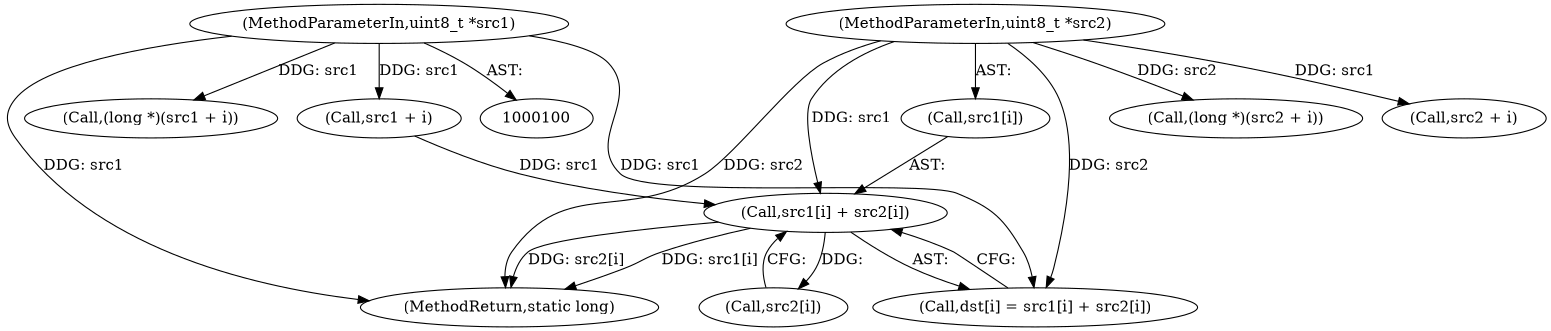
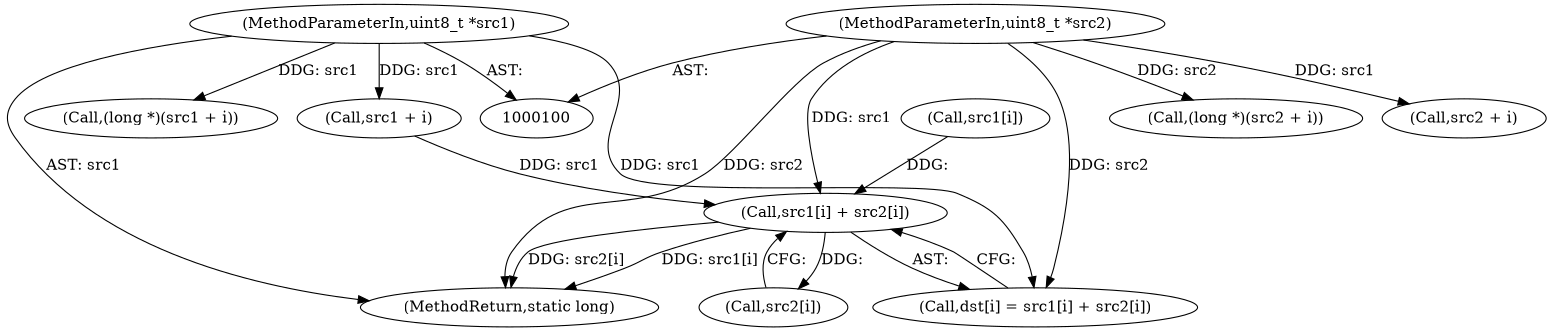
edge "(MethodParameterIn,uint8_t *src2)" -> "(Call,src1[i])": now "(MethodParameterIn,uint8_t *src2)" -> "1000100"
edge "(MethodParameterIn,uint8_t *src1)" -> "(MethodReturn,static long)": label "DDG: src1" -> "AST: src1"
edge "(Call,src1[i])" -> "(Call,src1[i] + src2[i])": label "AST: " -> "DDG: "
